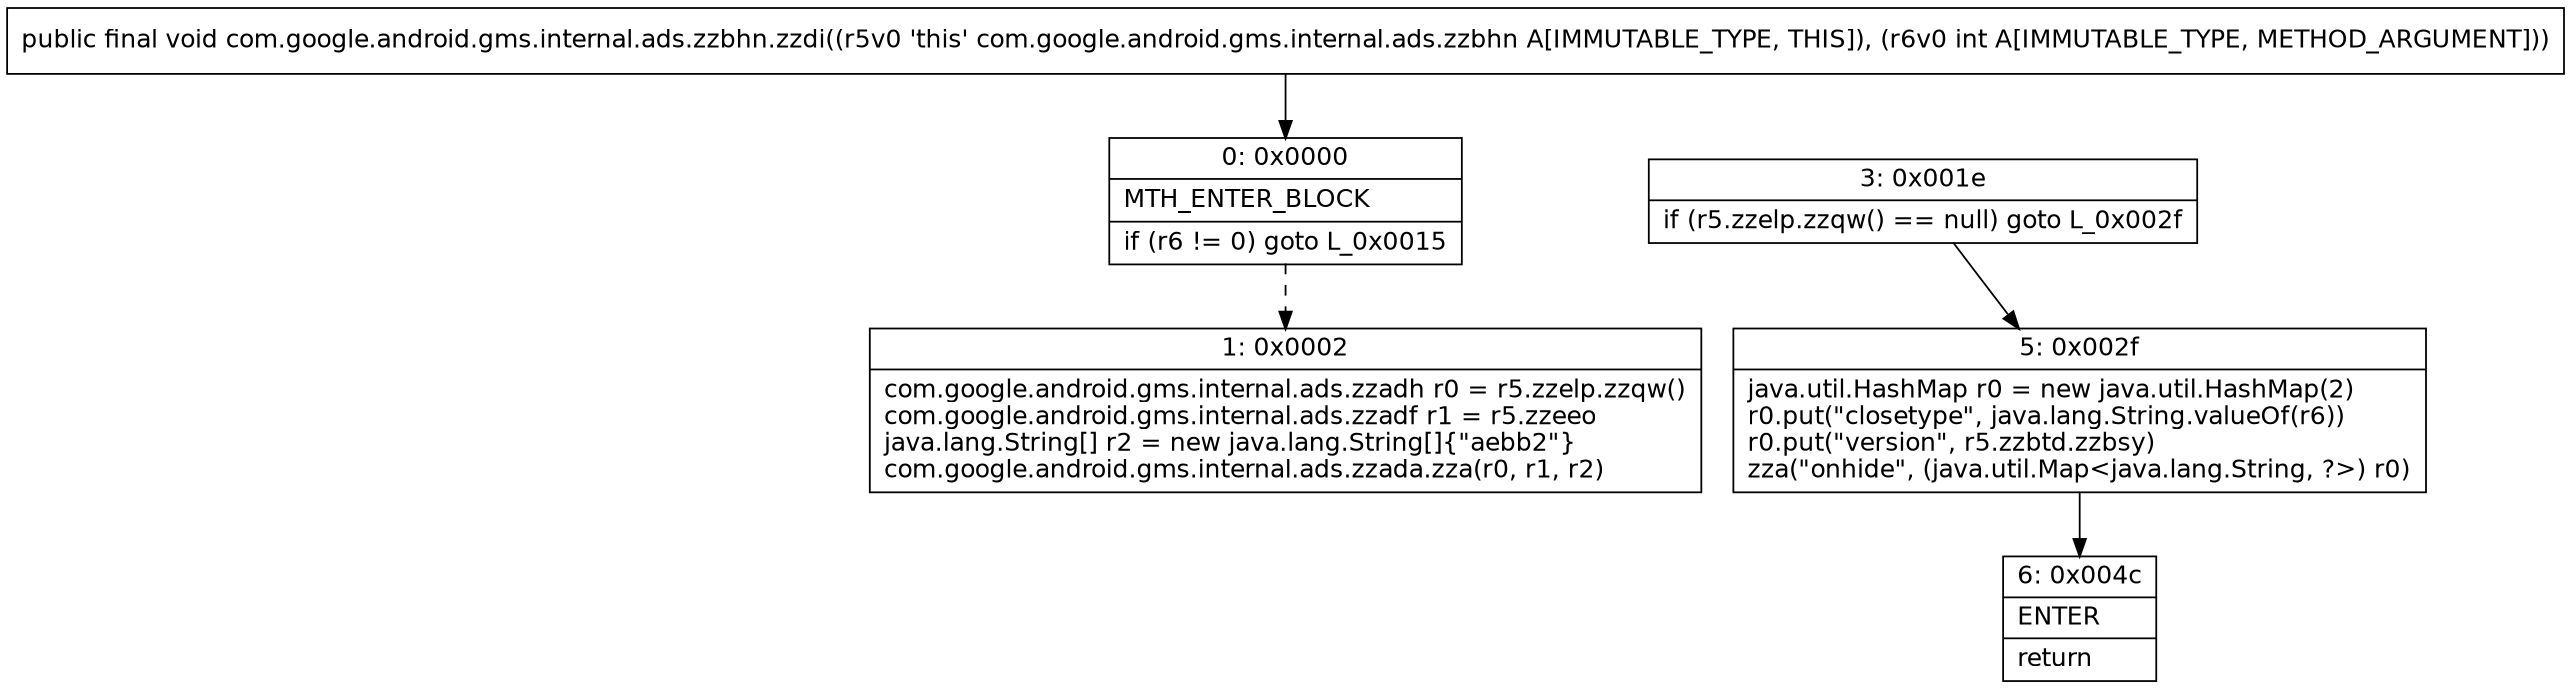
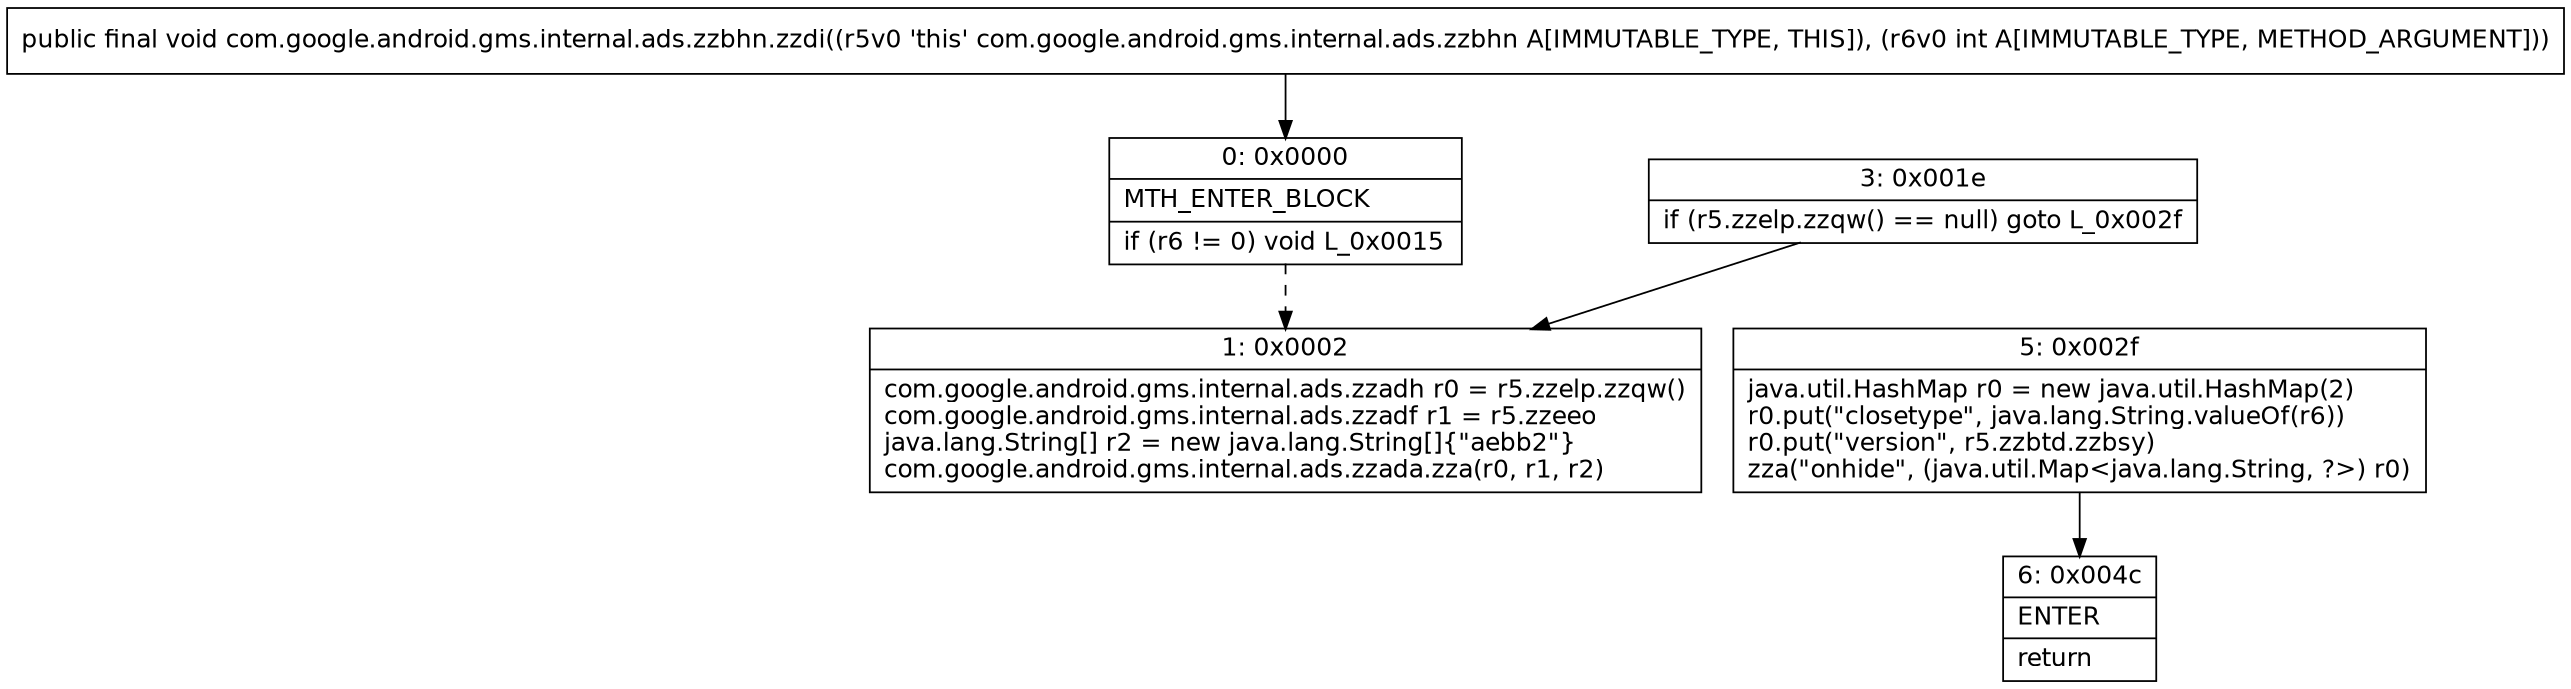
node "0: 0x0000": text "if (r6 != 0) goto L_0x0015" -> "if (r6 != 0) void L_0x0015"
edge "3: 0x001e" -> "5: 0x002f": now "3: 0x001e" -> "1: 0x0002"
